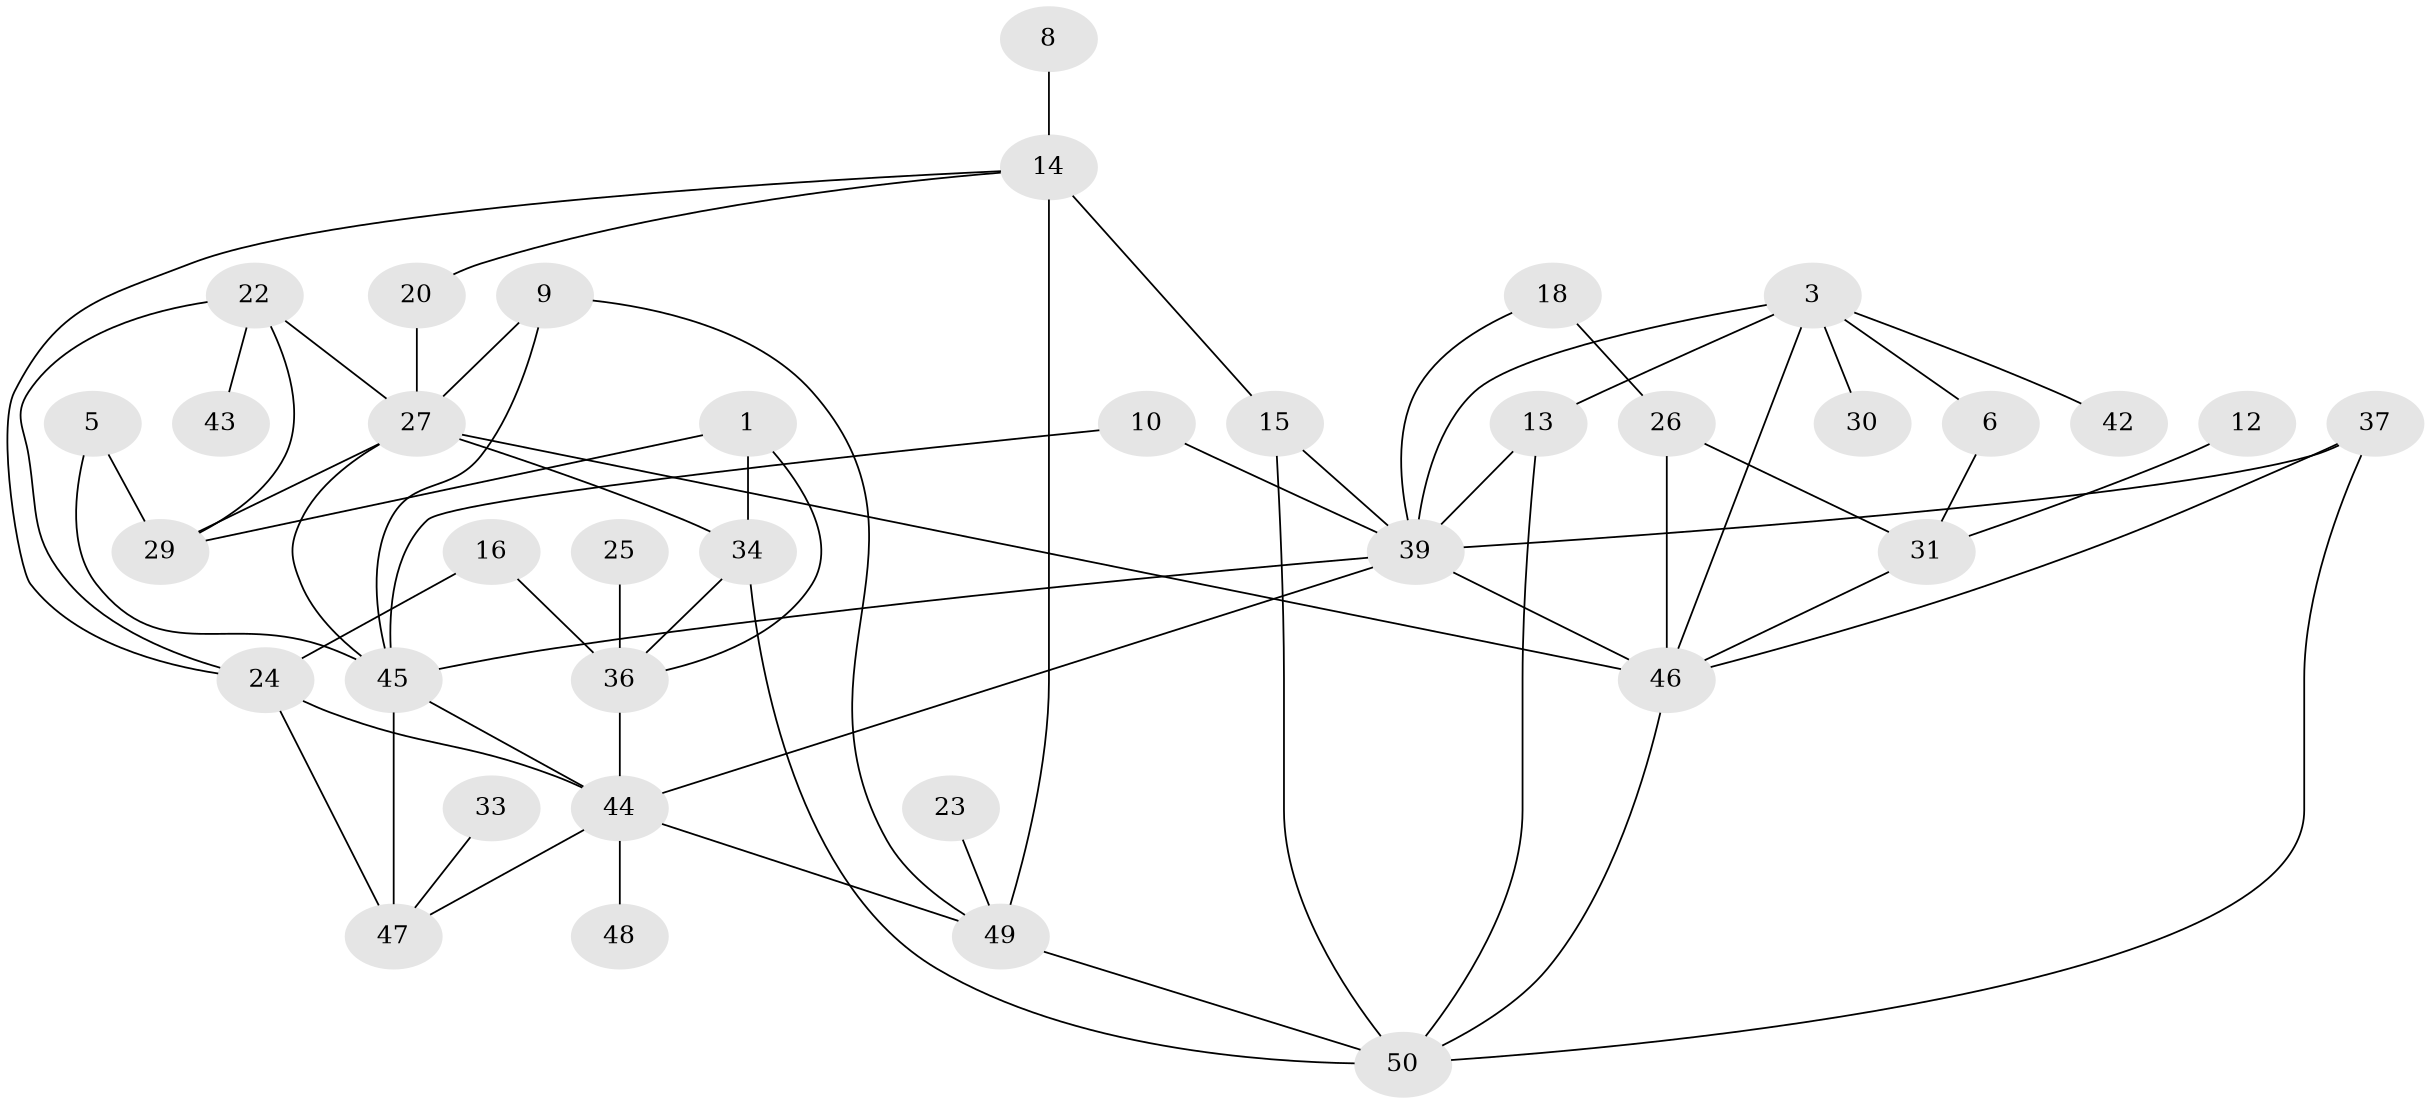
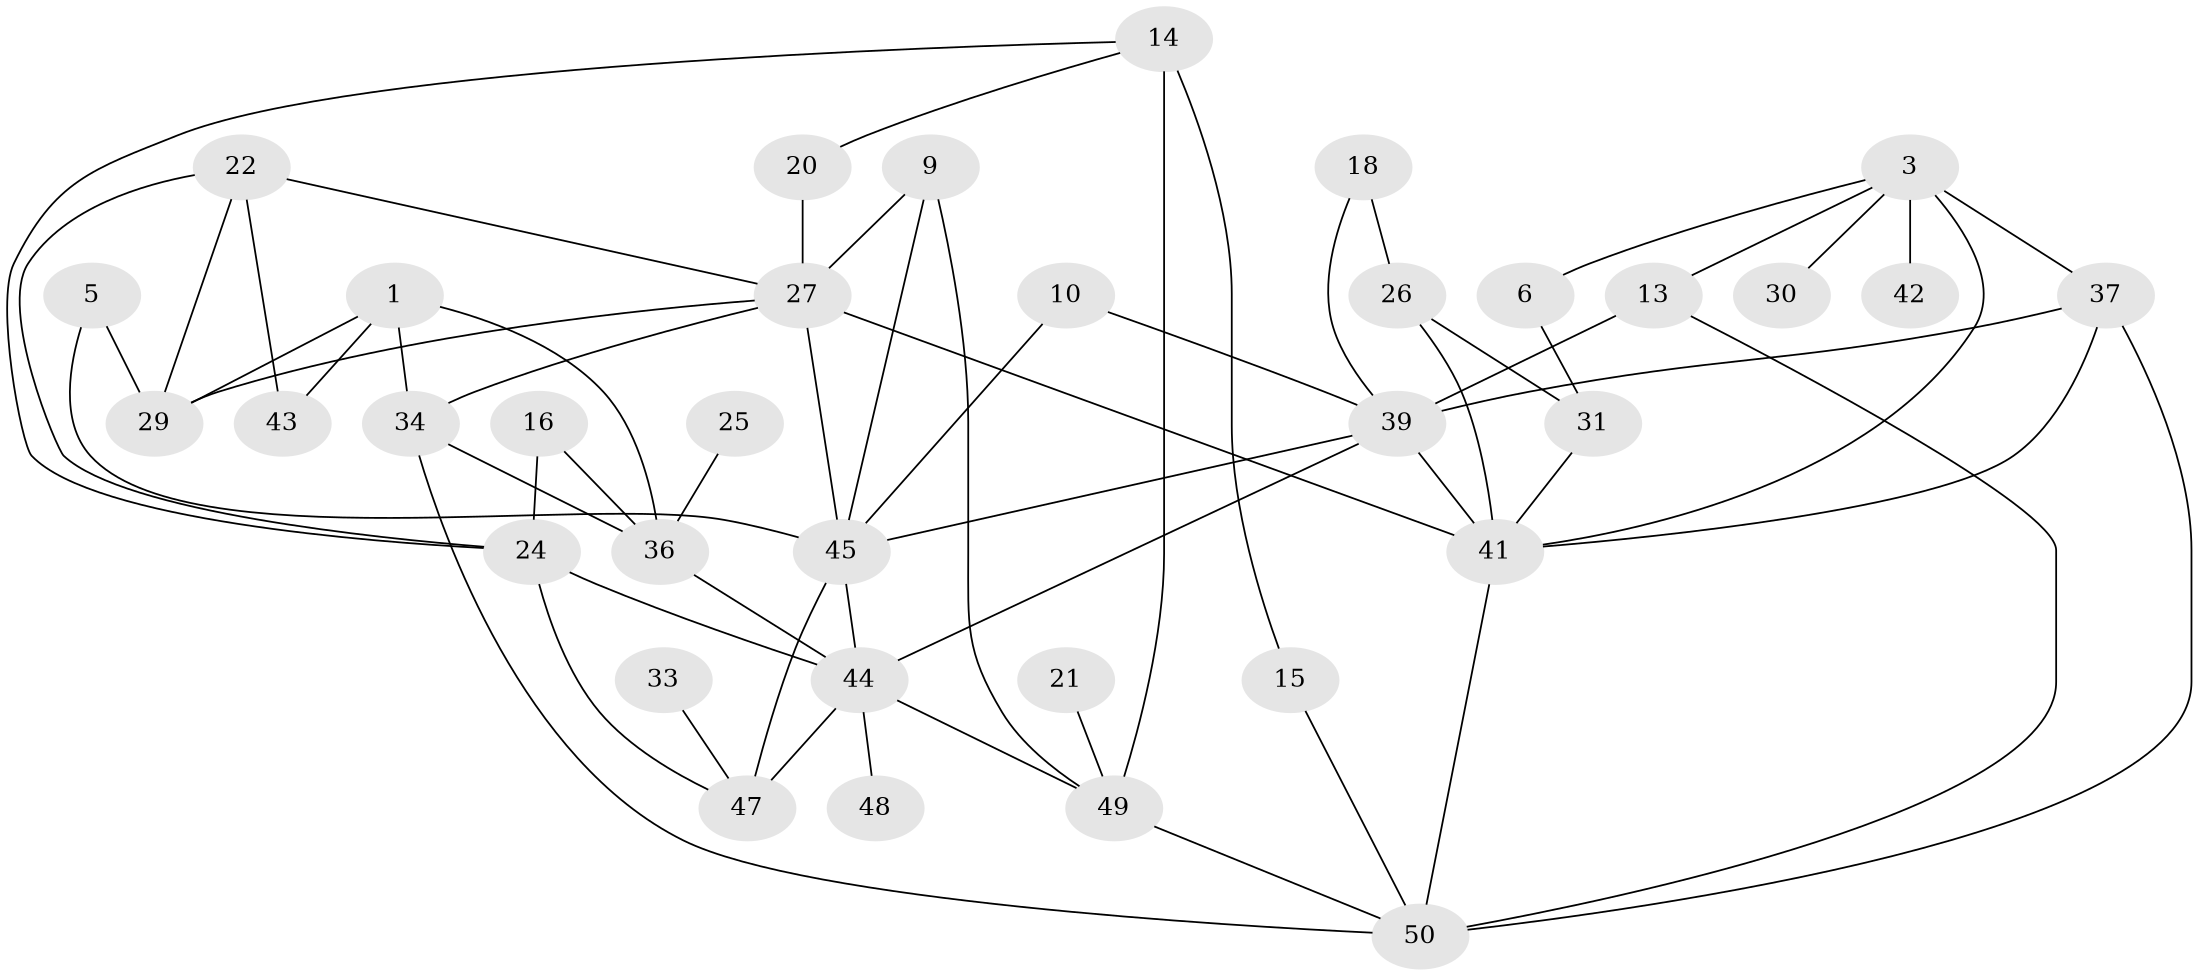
node "8": removed
edge "1" -- "43": added
edge "3" -- "39": now "3" -- "37"
node "12": removed
edge "15" -- "39": removed
node "46": label "46" -> "41"
node "23": label "23" -> "21"
